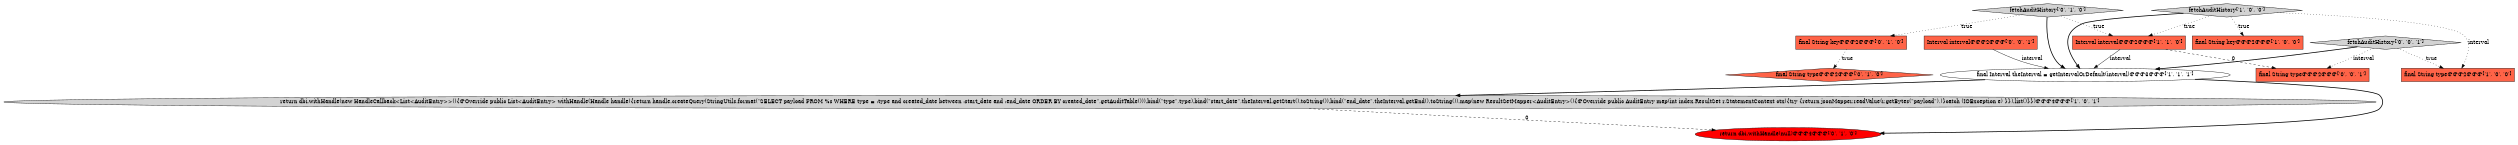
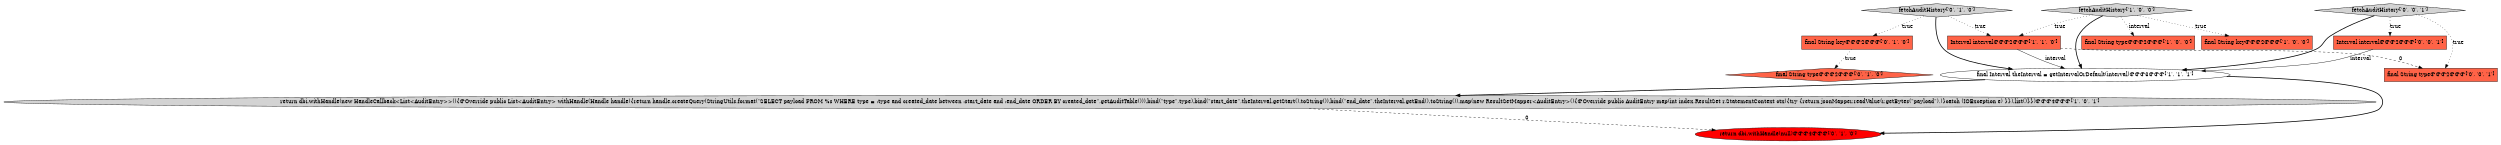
edge "fetchAuditHistory['0', '0', '1']" -> "final String type@@@2@@@['1', '0', '0']": now "fetchAuditHistory['0', '0', '1']" -> "Interval interval@@@2@@@['0', '0', '1']"
edge "fetchAuditHistory['0', '0', '1']" -> "final String type@@@2@@@['0', '0', '1']": label "interval" -> "true"
